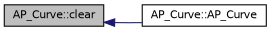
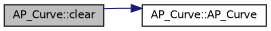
edge "AP_Curve::AP_Curve" -> "AP_Curve::clear": reversed
